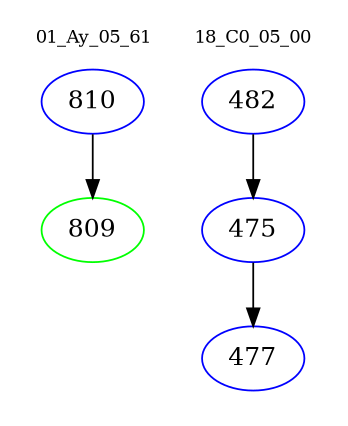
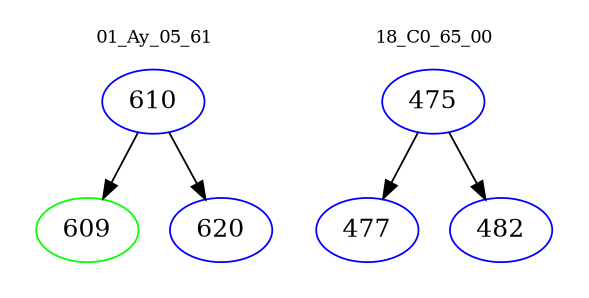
cluster "18_C0_05_00": label "18_C0_05_00" -> "18_C0_65_00"
node "810": label "810" -> "610"
edge "482" -> "475": reversed
node "809": label "809" -> "609"
node "620": added
